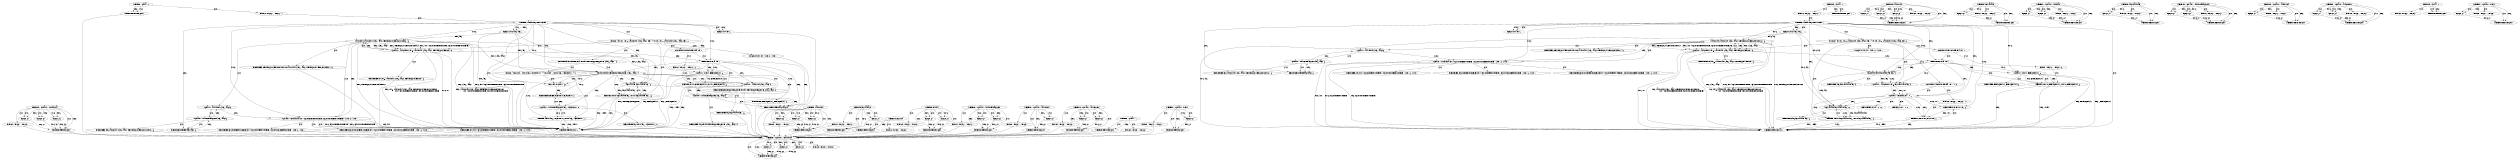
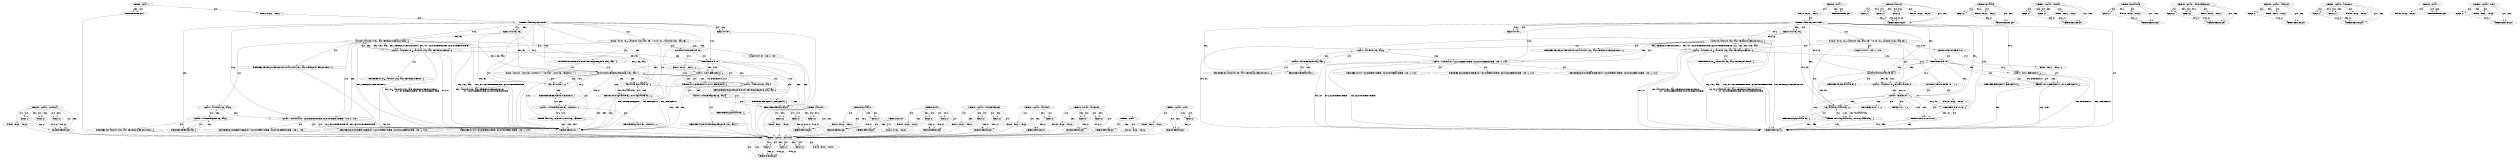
edge "(test_bit,test_bit(KEY_FLAG_NEGATIVE, &key->flags))" -> "(<operator>.indirectFieldAccess,key->reject_error)": label "CDG: " -> "DDG: p1"
edge "(<operator>.lessThan,ret < 0)" -> "(IDENTIFIER,ret,return ret;)": label "DDG: ret" -> "DDG: key"
